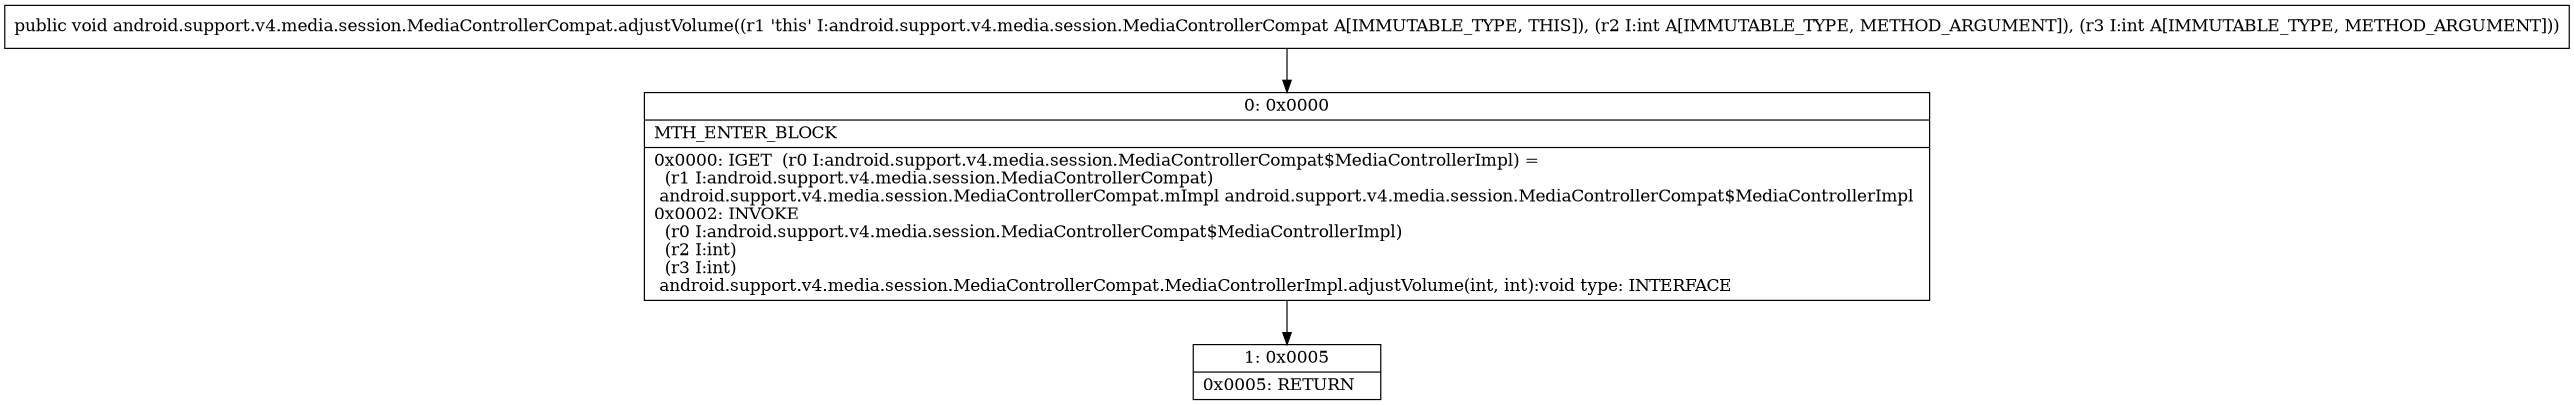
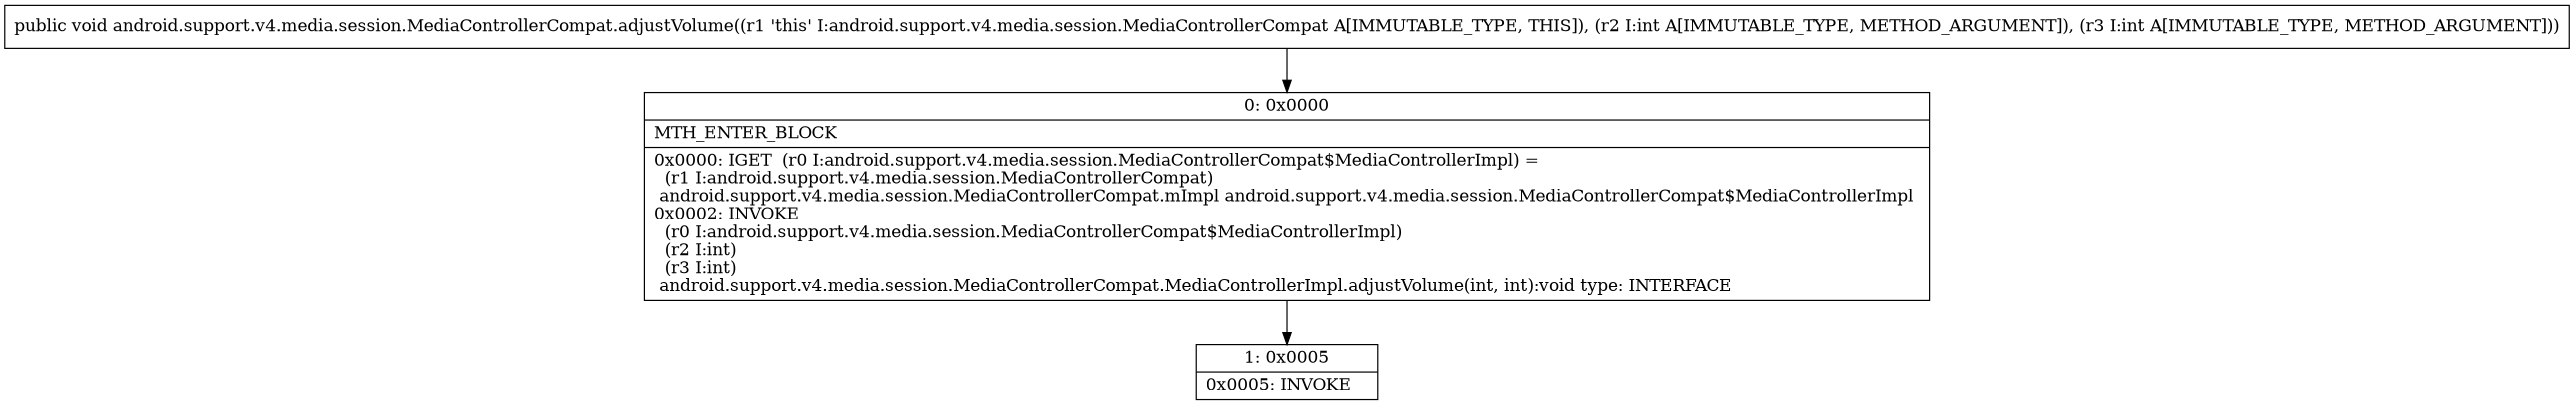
node "1: 0x0005": text "0x0005: RETURN" -> "0x0005: INVOKE"
